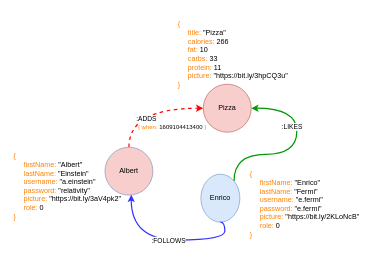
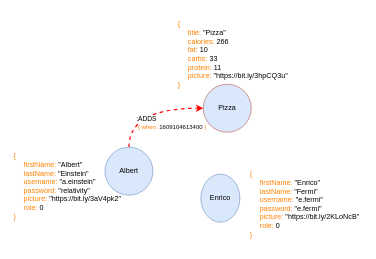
node "Pizza": fillcolor #f8cecc -> #dae8fc
node "{ when: 1609104413400 }": label "{ when: 1609104413400 }" -> "{ when: 1609104613400 }"
edge "Enrico" -> "Pizza": removed, label ":LIKES"
node "Albert": fillcolor #f8cecc -> #dae8fc
edge "Enrico" -> "Albert": removed, label ":FOLLOWS"
